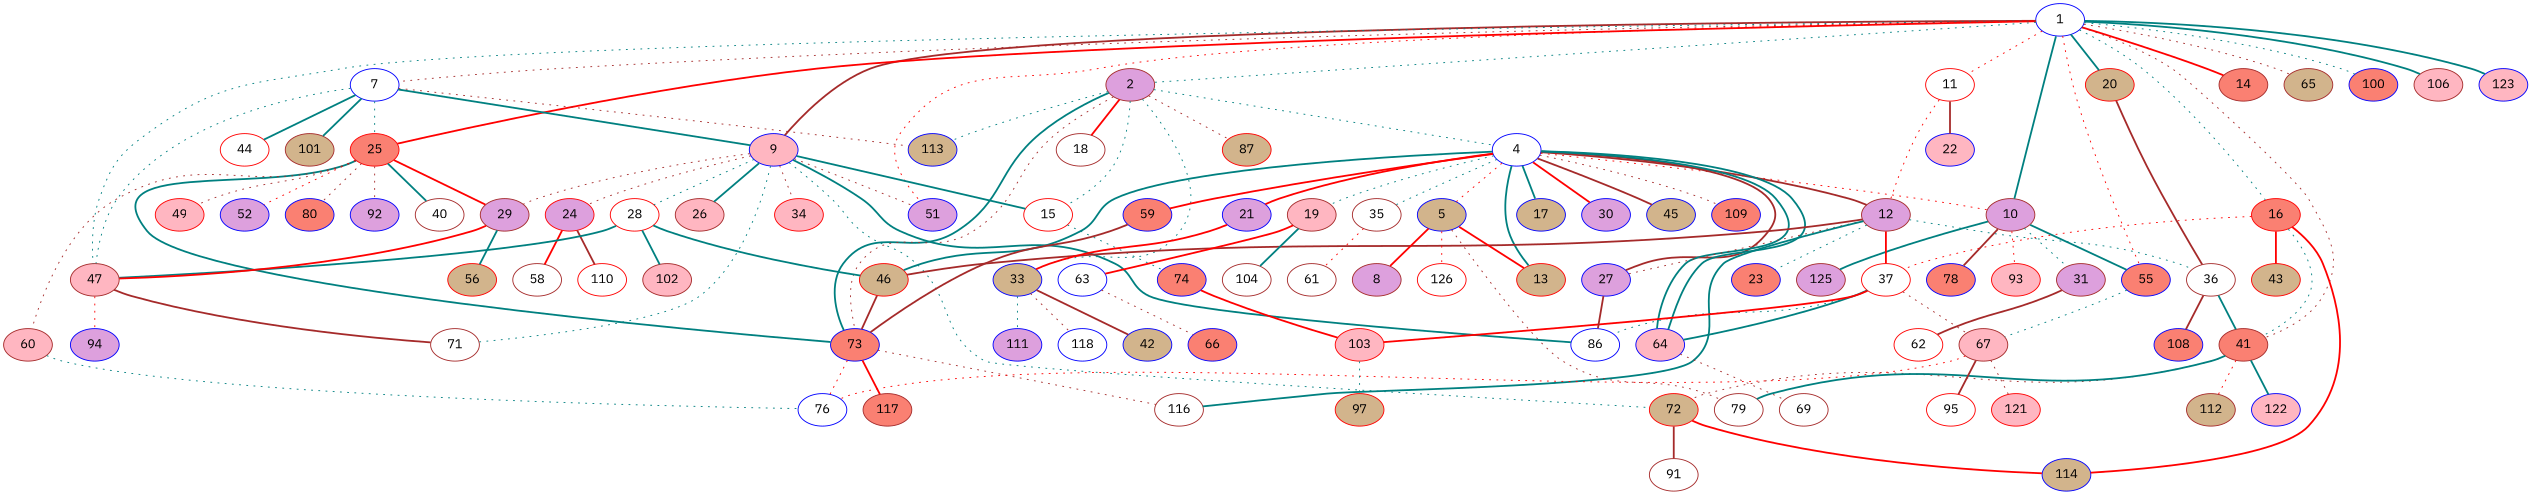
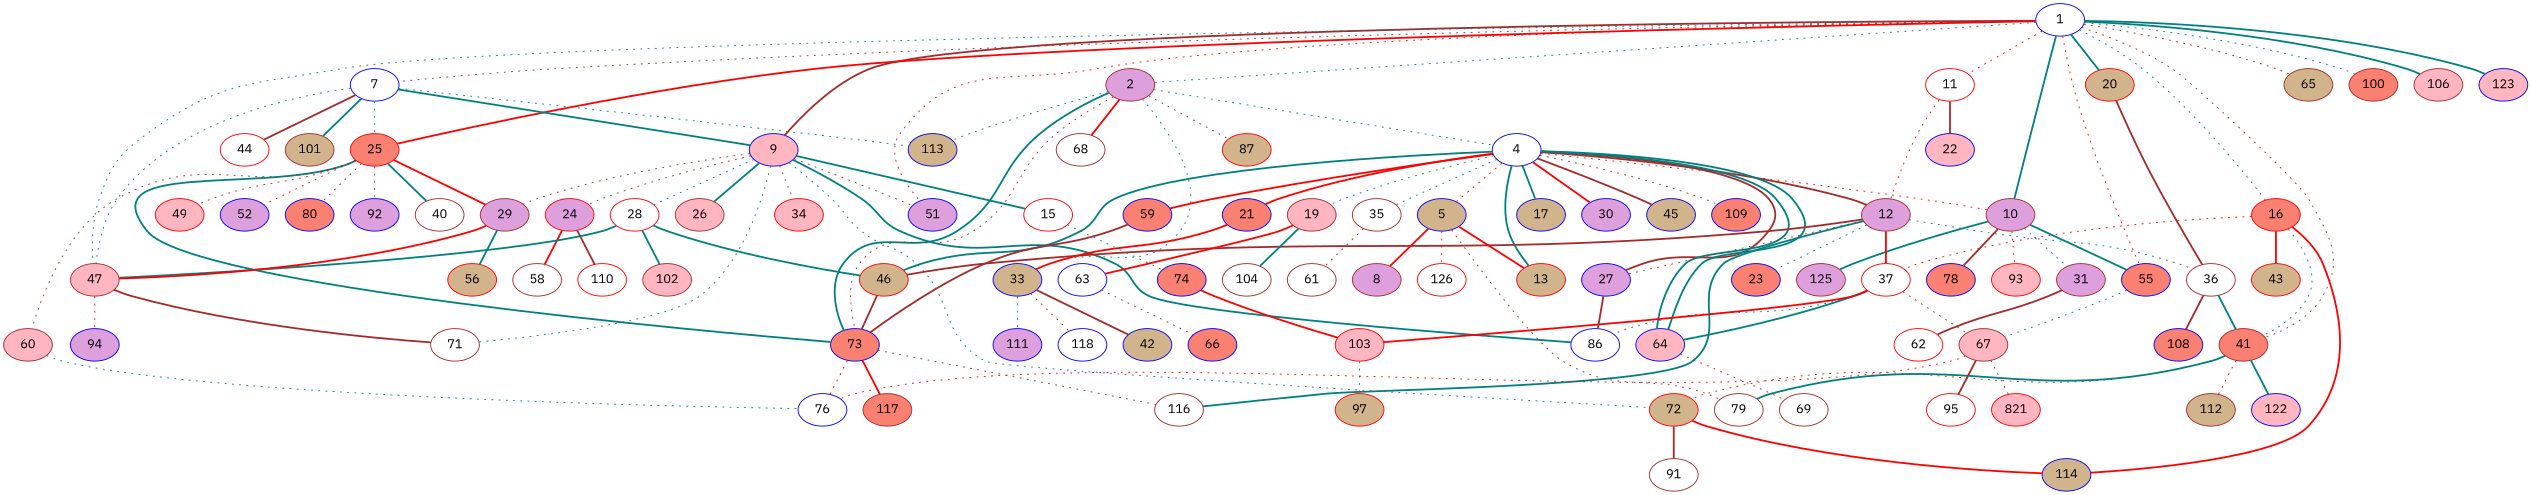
node "14": removed
node "100": color blue -> brown
edge "7" -- "113": color brown -> teal
edge "7" -- "44": color teal -> brown
node "18": label "18" -> "68"
edge "2" -- "15": removed
node "21": fillcolor plum -> salmon
node "121": label "121" -> "821"
